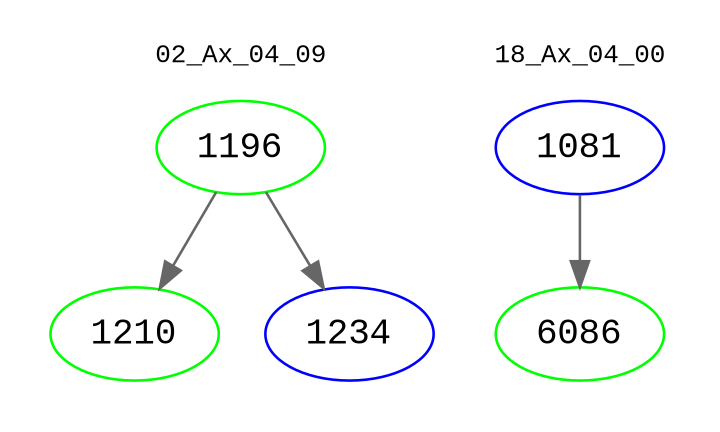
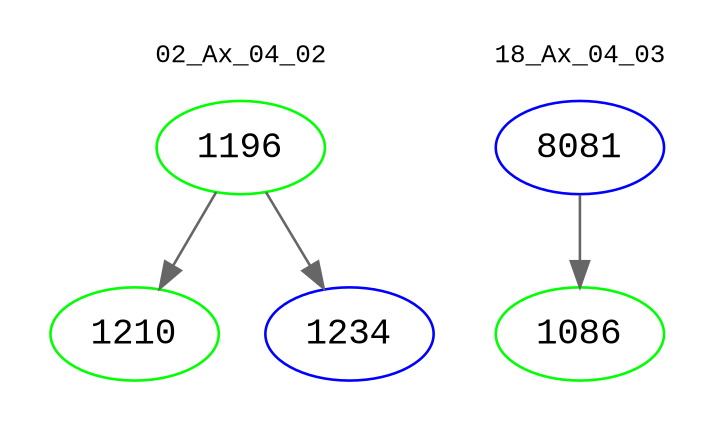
cluster "02_Ax_04_09": label "02_Ax_04_09" -> "02_Ax_04_02"
cluster "18_Ax_04_00": label "18_Ax_04_00" -> "18_Ax_04_03"
node "1081": label "1081" -> "8081"
node "6086": label "6086" -> "1086"
